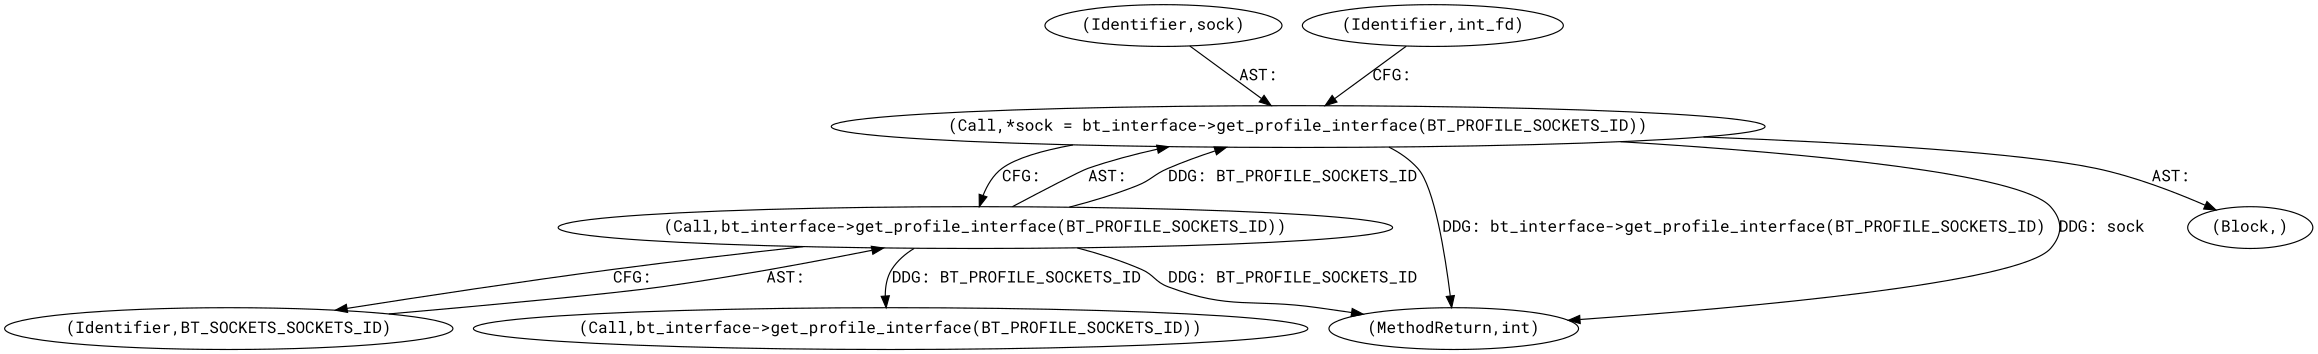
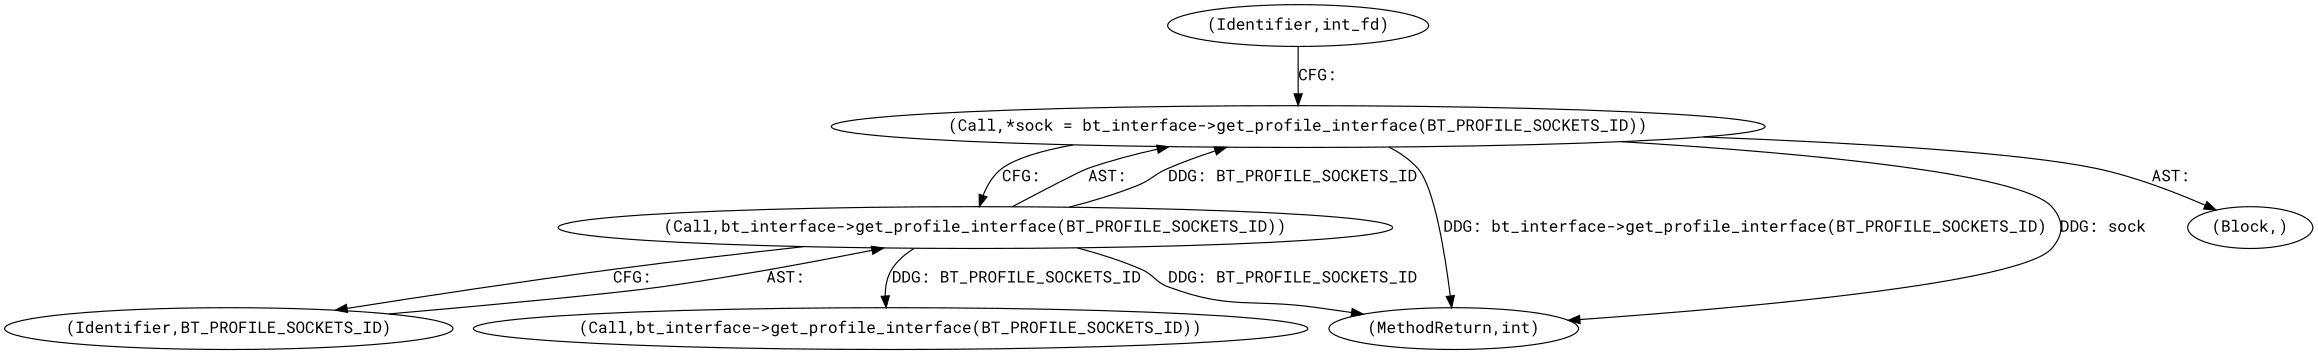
node "(Identifier,sock)": removed
node "(Identifier,BT_SOCKETS_SOCKETS_ID)": label "(Identifier,BT_SOCKETS_SOCKETS_ID)" -> "(Identifier,BT_PROFILE_SOCKETS_ID)"
